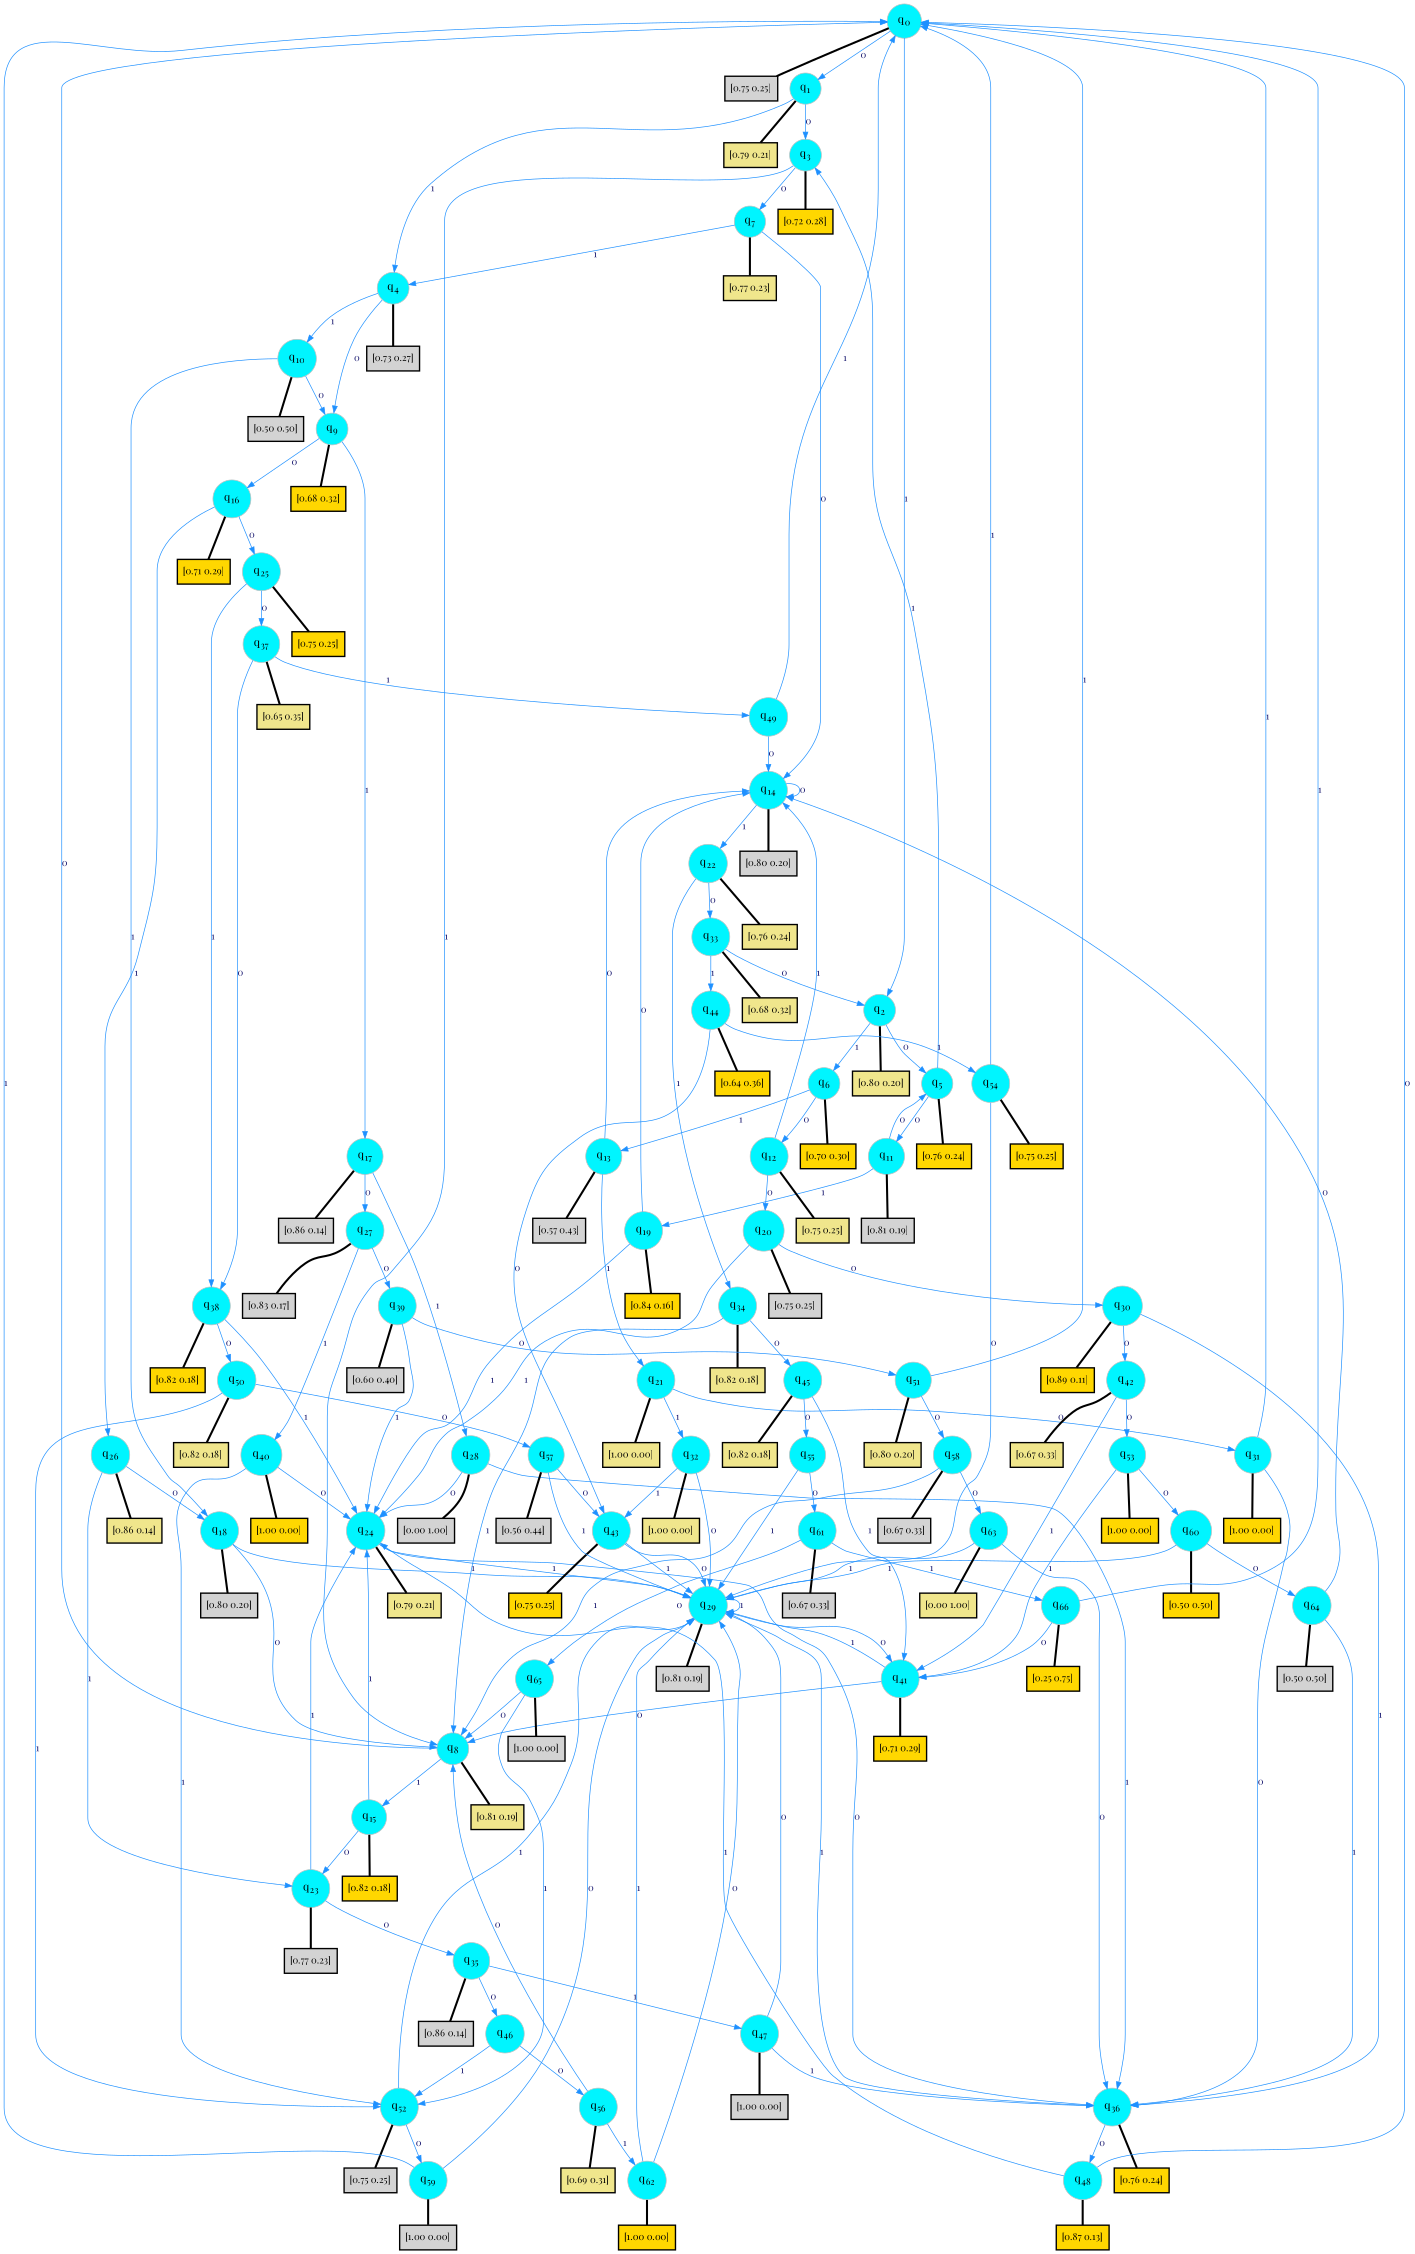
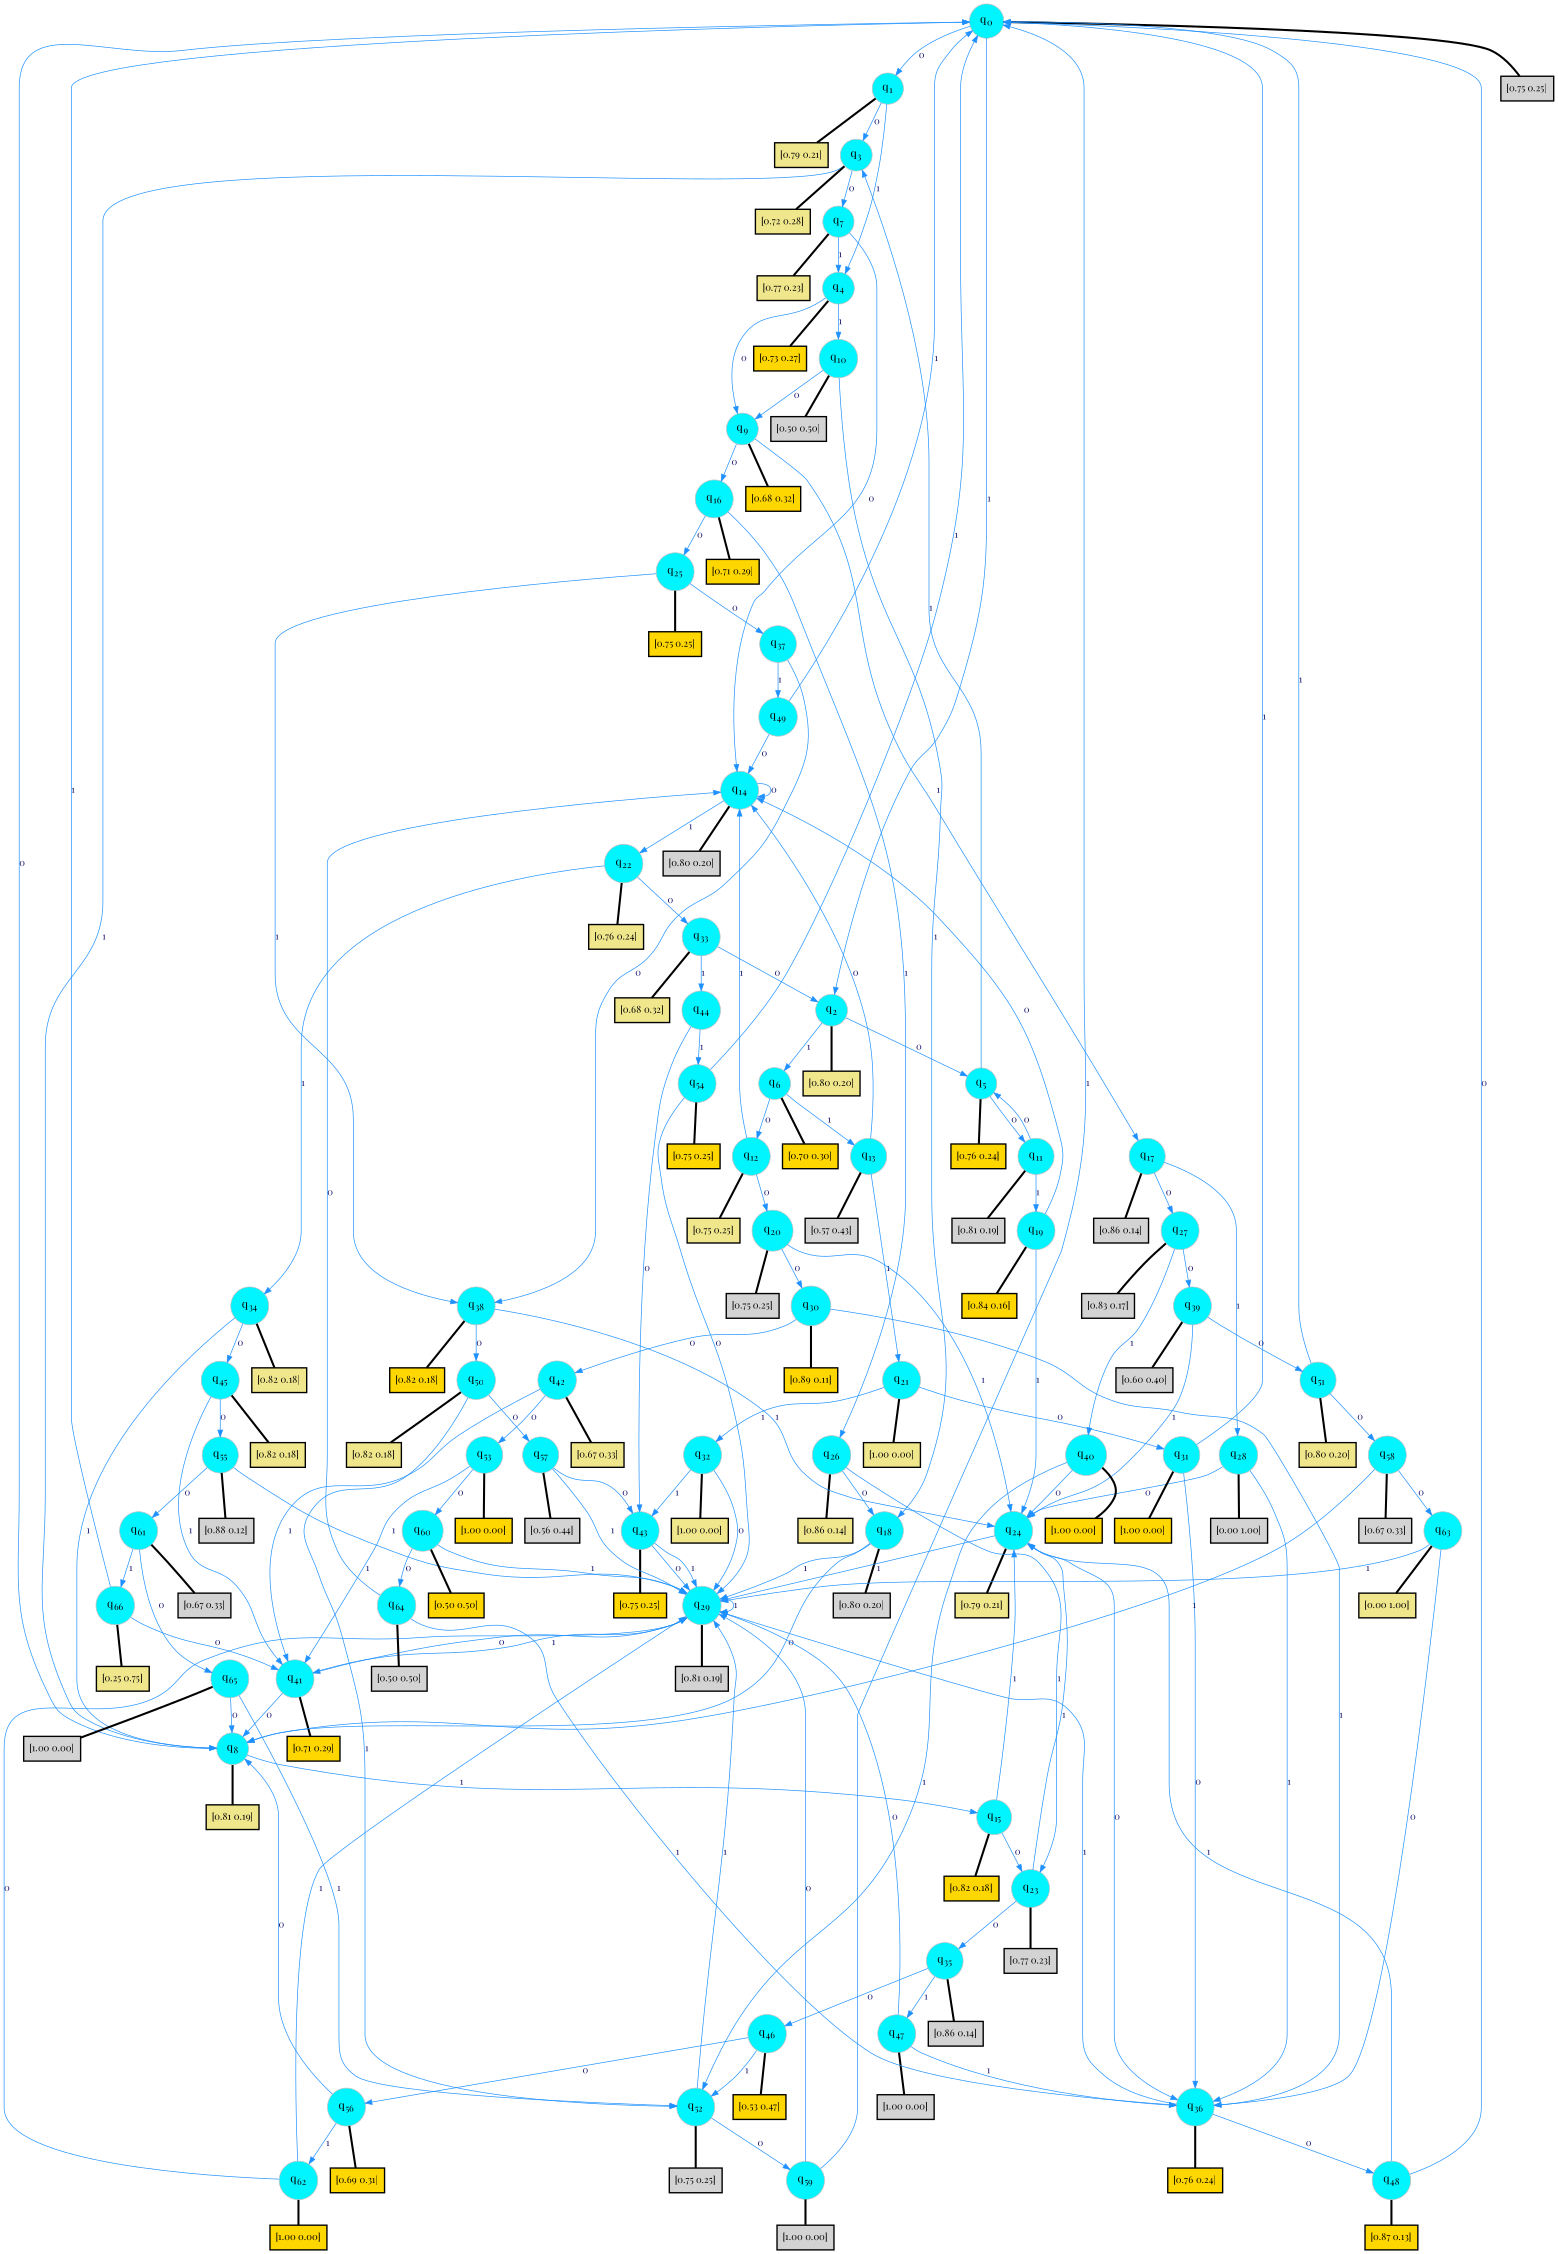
node "[0.72 0.28]": fillcolor gold -> khaki
node "[0.73 0.27]": fillcolor lightgrey -> gold
node "[0.65 0.35]": removed
node "[0.64 0.36]": removed
node "[0.88 0.12]": added
node "[0.25 0.75]": fillcolor gold -> khaki
node "[0.53 0.47]": added
node "[0.69 0.31]": fillcolor khaki -> gold
